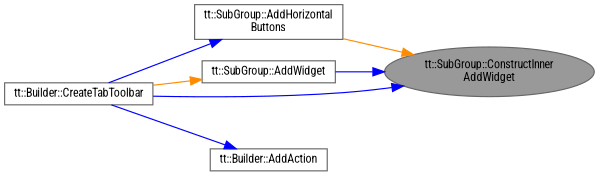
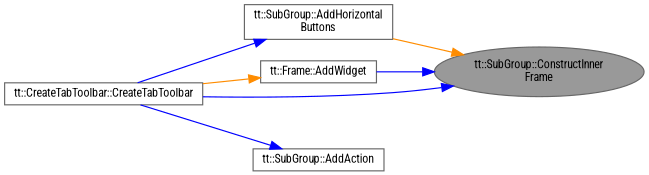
node "tt::SubGroup::AddWidget": label "tt::SubGroup::AddWidget" -> "tt::Frame::AddWidget"
node "tt::SubGroup::ConstructInner AddWidget": label "tt::SubGroup::ConstructInner AddWidget" -> "tt::SubGroup::ConstructInner Frame"
node "tt::Builder::CreateTabToolbar": label "tt::Builder::CreateTabToolbar" -> "tt::CreateTabToolbar::CreateTabToolbar"
node "tt::Builder::AddAction": label "tt::Builder::AddAction" -> "tt::SubGroup::AddAction"
